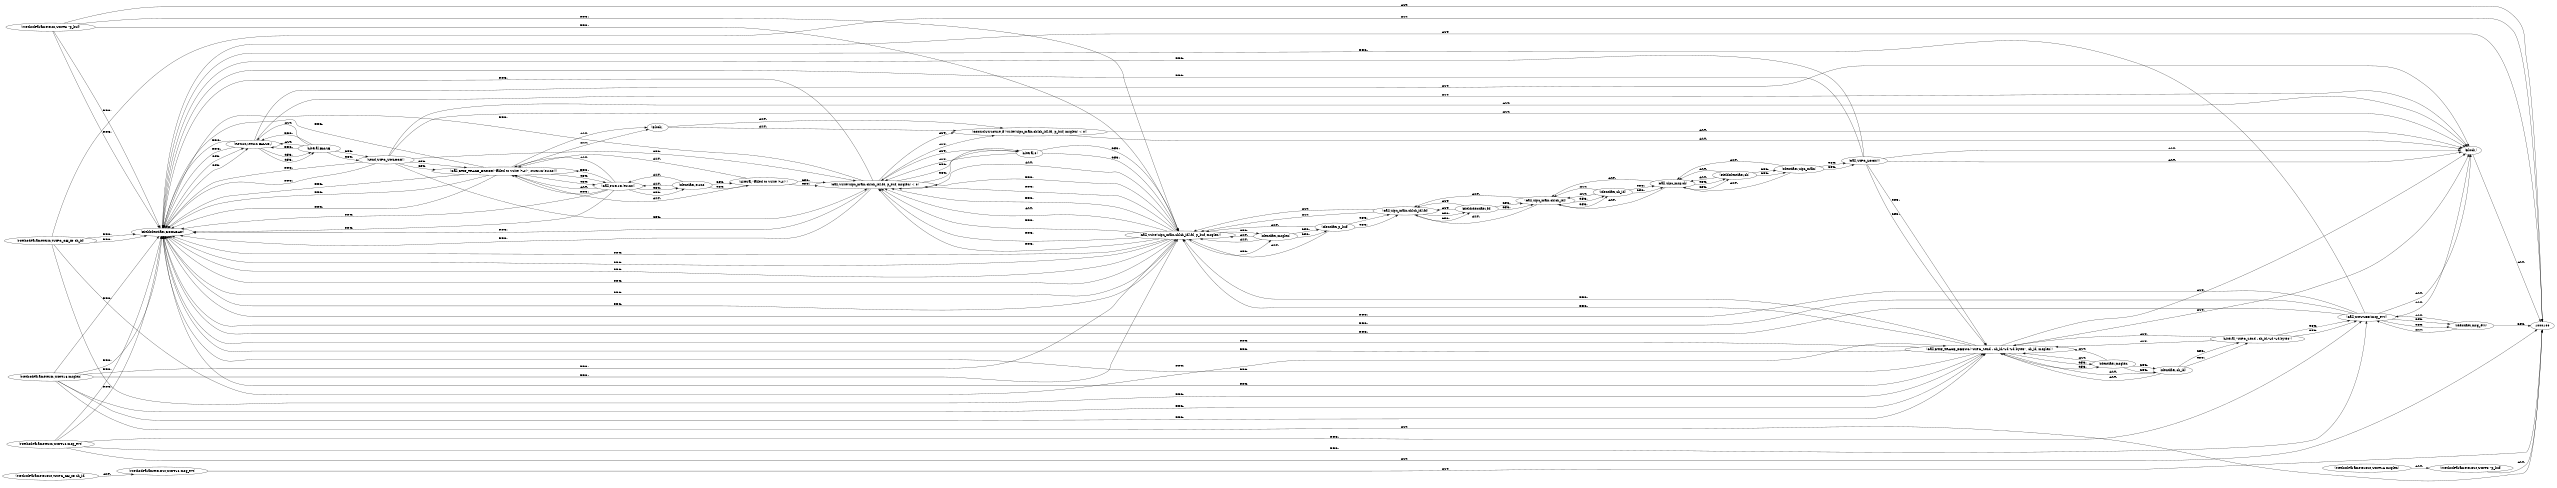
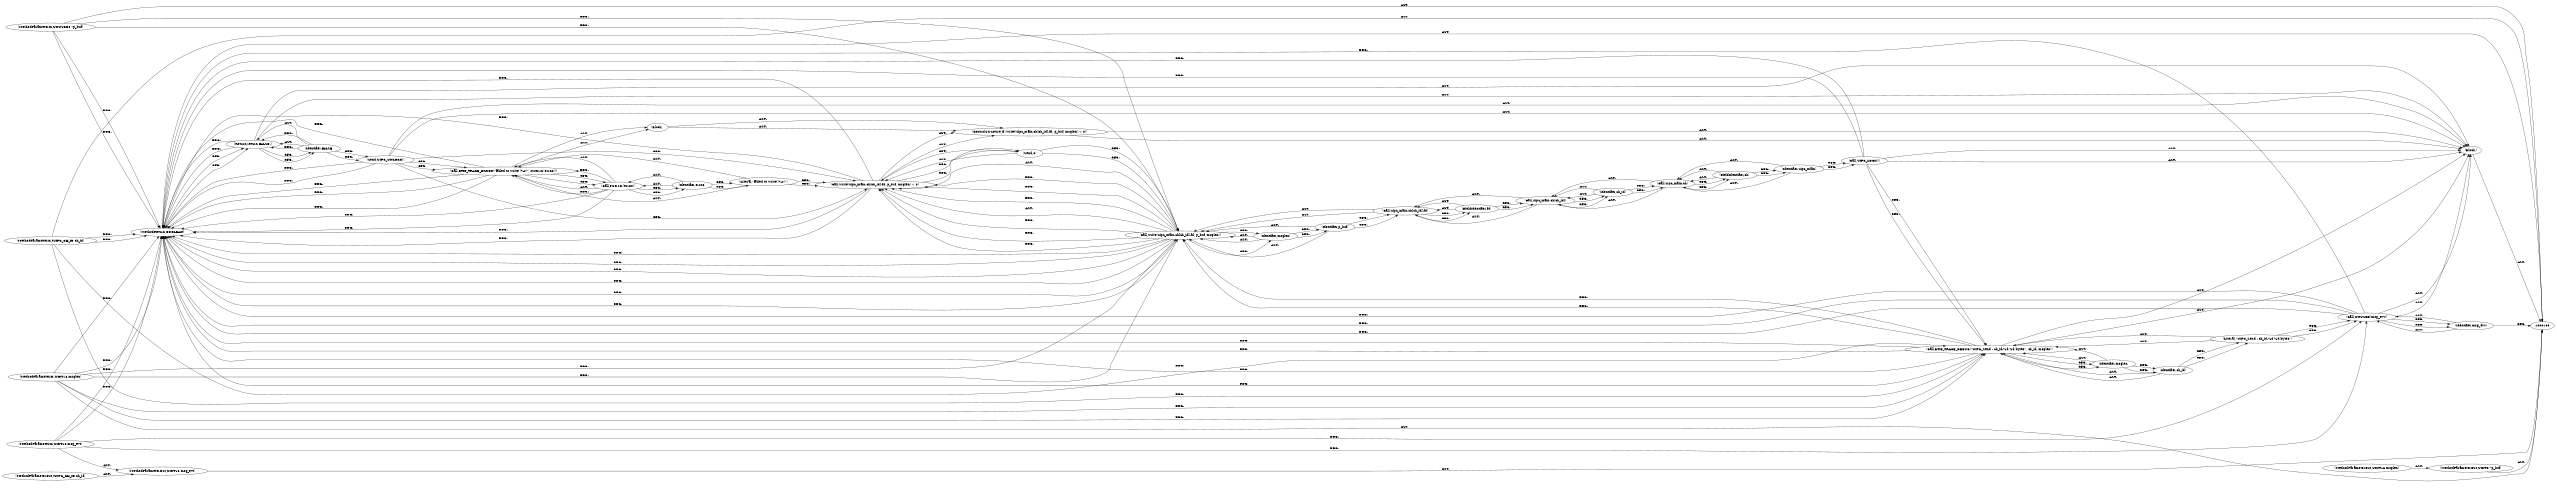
node "(MethodParameterIn,UINT8 *p_buf)": label "(MethodParameterIn,UINT8 *p_buf)" -> "(MethodParameterIn,UNUSED8 *p_buf)"
node "(Literal,FALSE)": label "(Literal,FALSE)" -> "(Identifier,FALSE)"
node "(Literal,0)": label "(Literal,0)" -> "(Send,0)"
node "(Call,uipc_msg.ch)": label "(Call,uipc_msg.ch)" -> "(Call,uipc_main.ch)"
node "(FieldIdentifier,BOOLEAN)": label "(FieldIdentifier,BOOLEAN)" -> "(MethodReturn,BOOLEAN)"
edge "(MethodParameterIn,UINT16 msg_evt)" -> "1000100": now "(MethodParameterIn,UINT16 msg_evt)" -> "(MethodParameterOut,UINT16 msg_evt)"
